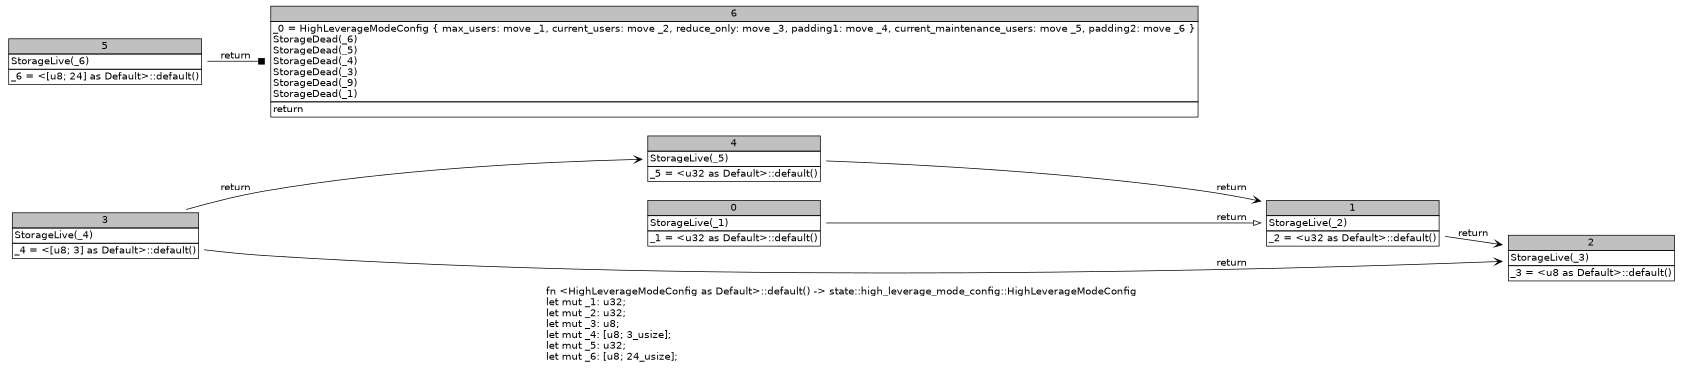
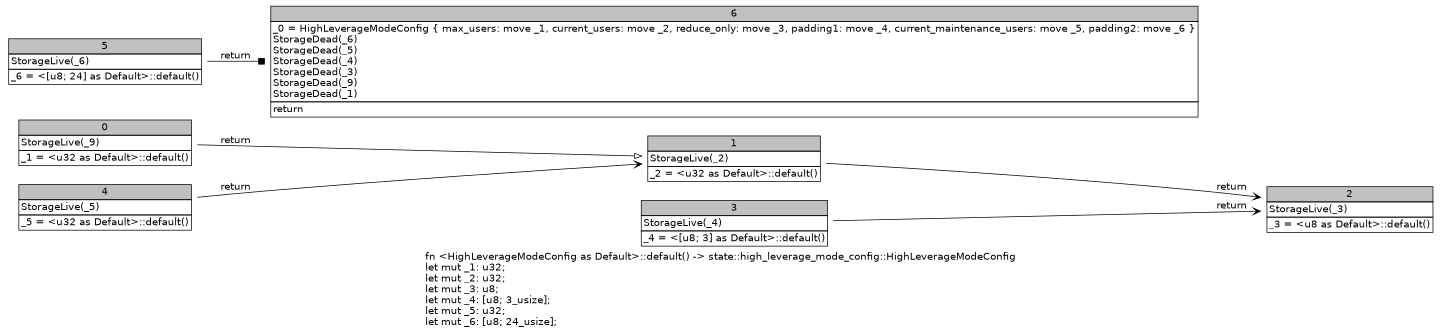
edge "3" -> "4": removed, label "return"
node "0": text "StorageLive(_1)" -> "StorageLive(_9)"
